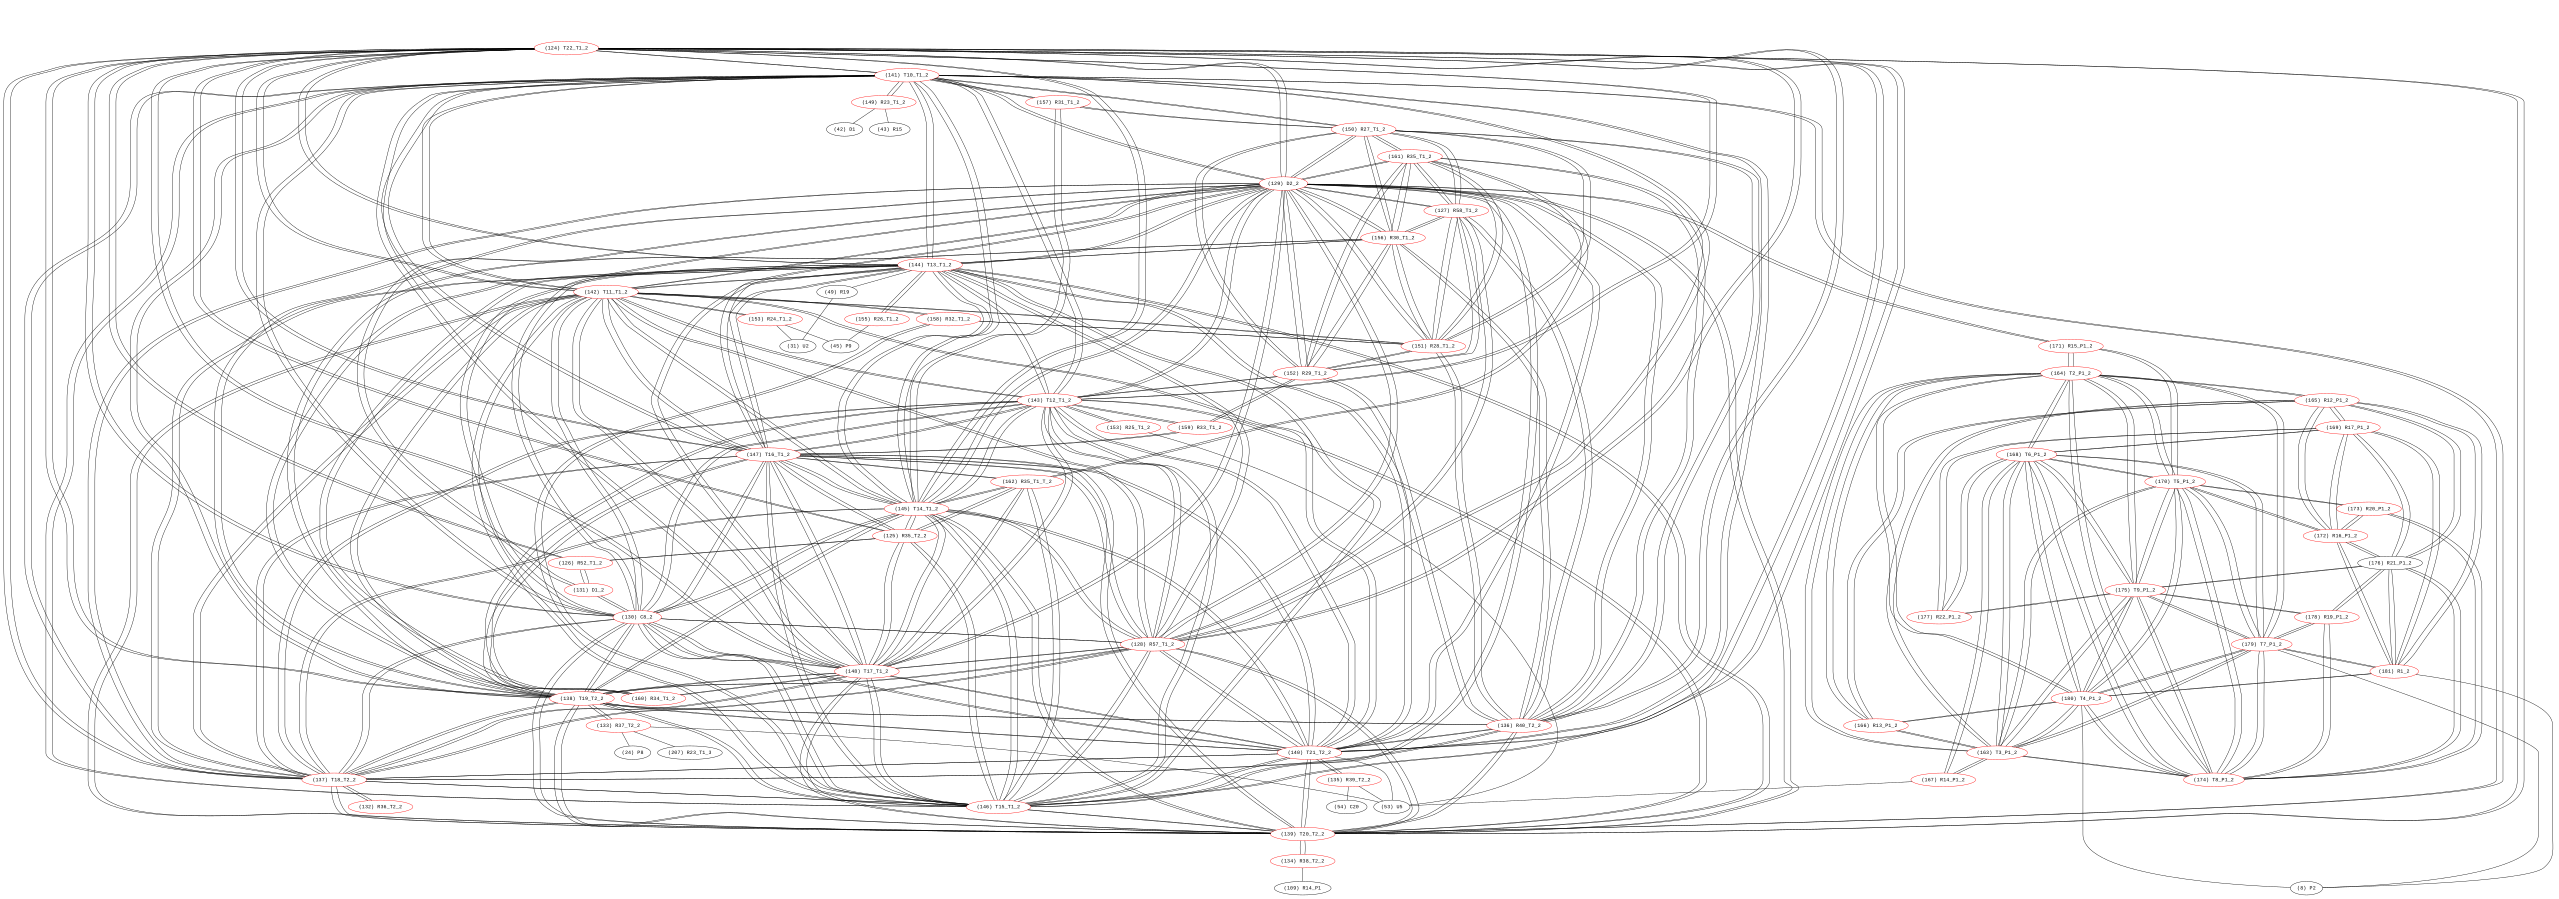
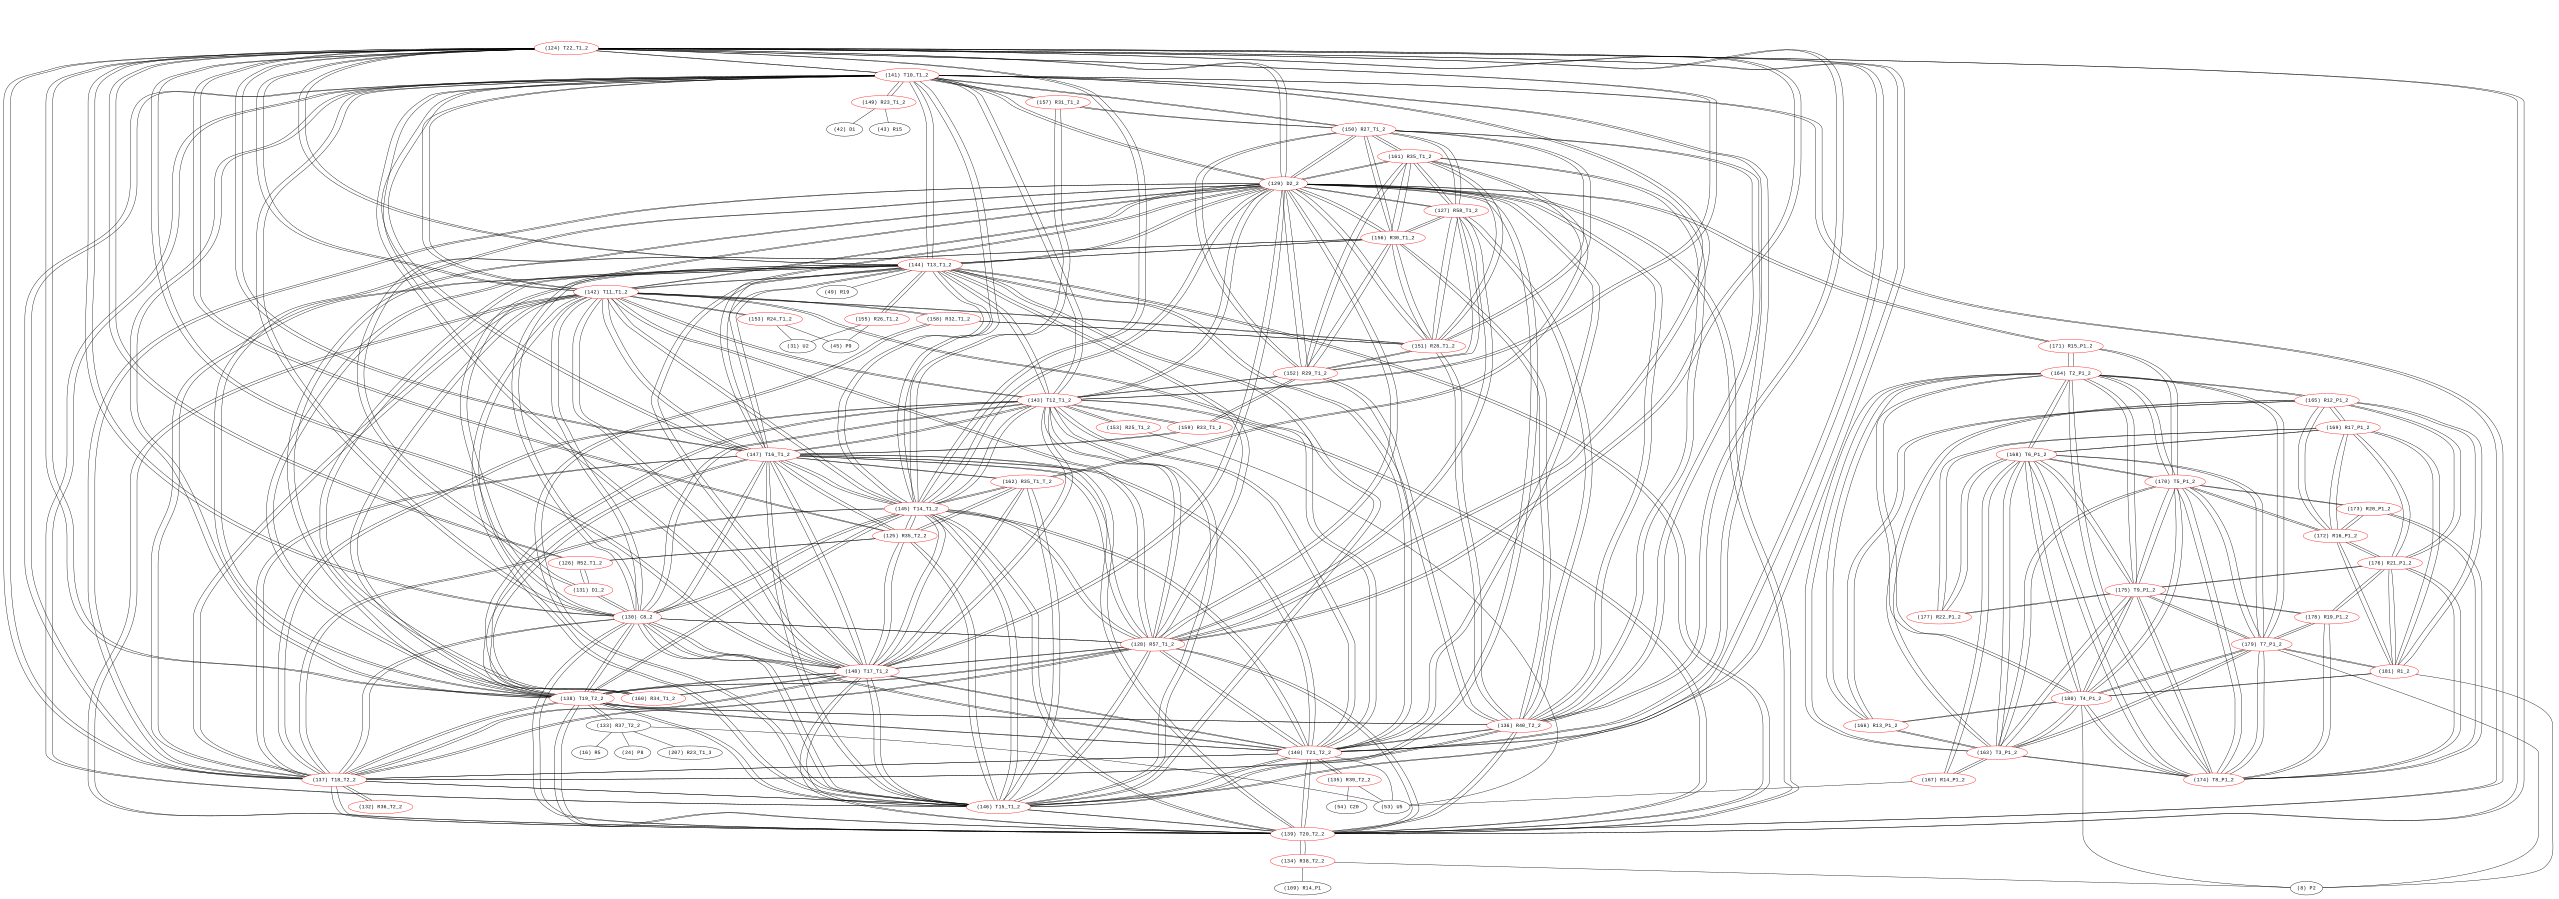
edge "(49) R19" -- "(31) U2": now "(155) R26_T1_2" -- "(31) U2"
node "(176) R21_P1_2": color black -> red
node "(133) R37_T2_2": color red -> black
node "(16) R5": added
edge "(134) R38_T2_2" -- "(8) P2": added
